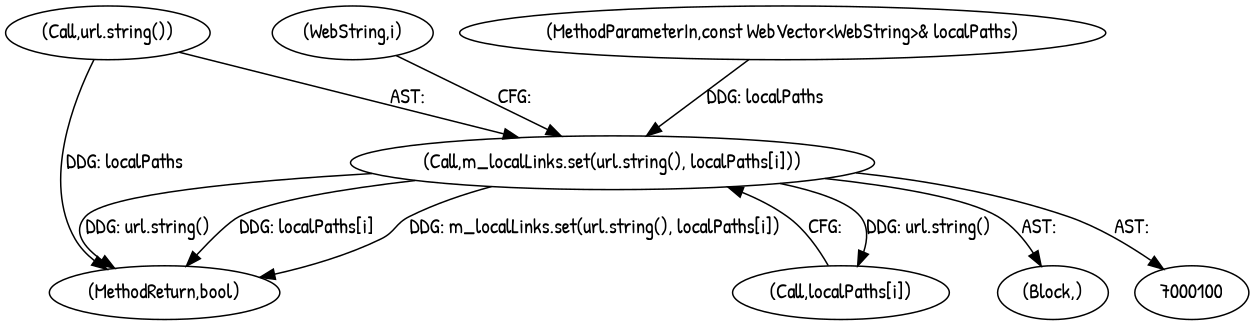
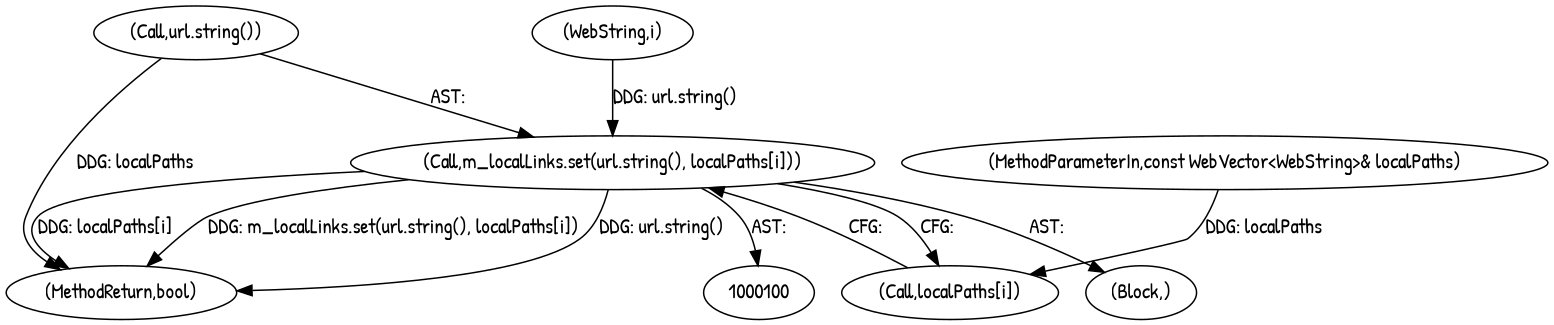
edge "(MethodParameterIn,const WebVector<WebString>& localPaths)" -> "(Call,m_localLinks.set(url.string(), localPaths[i]))": now "(MethodParameterIn,const WebVector<WebString>& localPaths)" -> "(Call,localPaths[i])"
edge "(WebString,i)" -> "(Call,m_localLinks.set(url.string(), localPaths[i]))": label "CFG: " -> "DDG: url.string()"
edge "(Call,m_localLinks.set(url.string(), localPaths[i]))" -> "(Call,localPaths[i])": label "DDG: url.string()" -> "CFG: "
node "7000100": label "7000100" -> "1000100"
